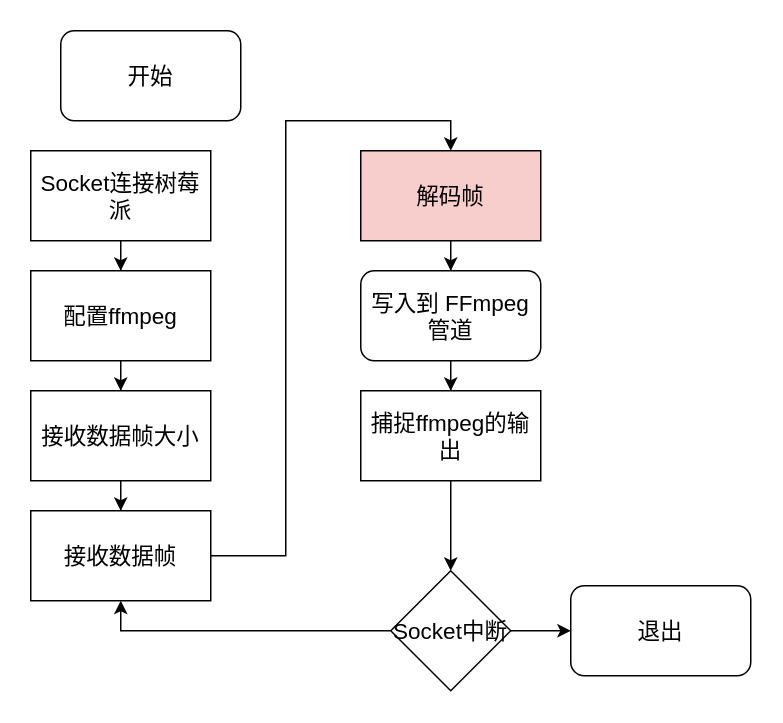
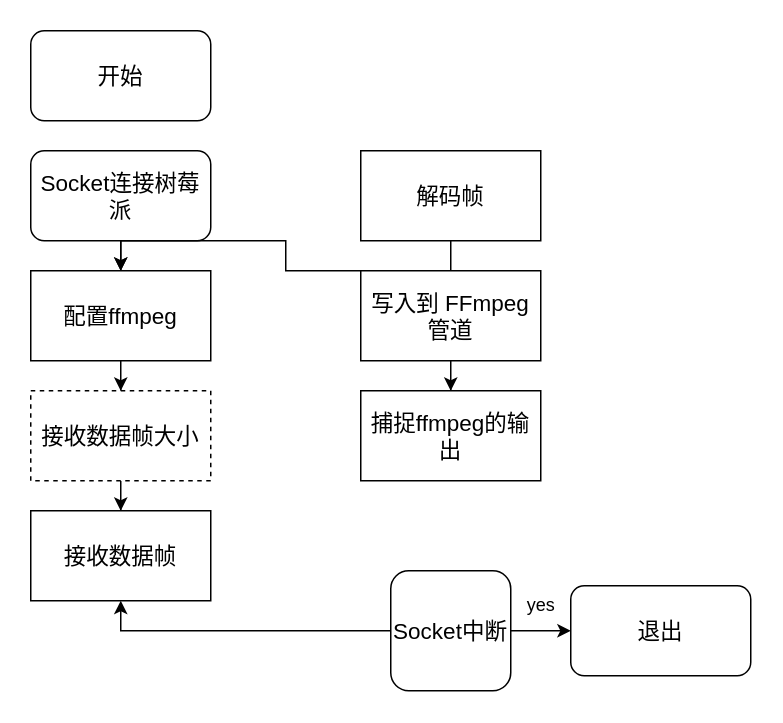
node "开始": moved (151, 76) -> (121, 76)
node "Socket连接树莓派": shape rectangle -> rounded rectangle
node "解码帧": fillcolor #f8cecc -> #ffffff
edge "解码帧" -> "写入到 FFmpeg 管道": now "解码帧" -> "配置ffmpeg"
node "写入到 FFmpeg 管道": shape rounded rectangle -> rectangle
node "接收数据帧大小": style solid -> dashed
edge "接收数据帧" -> "解码帧": removed
edge "捕捉ffmpeg的输出" -> "Socket中断": removed
node "yes": added
node "Socket中断": shape diamond -> rounded rectangle
